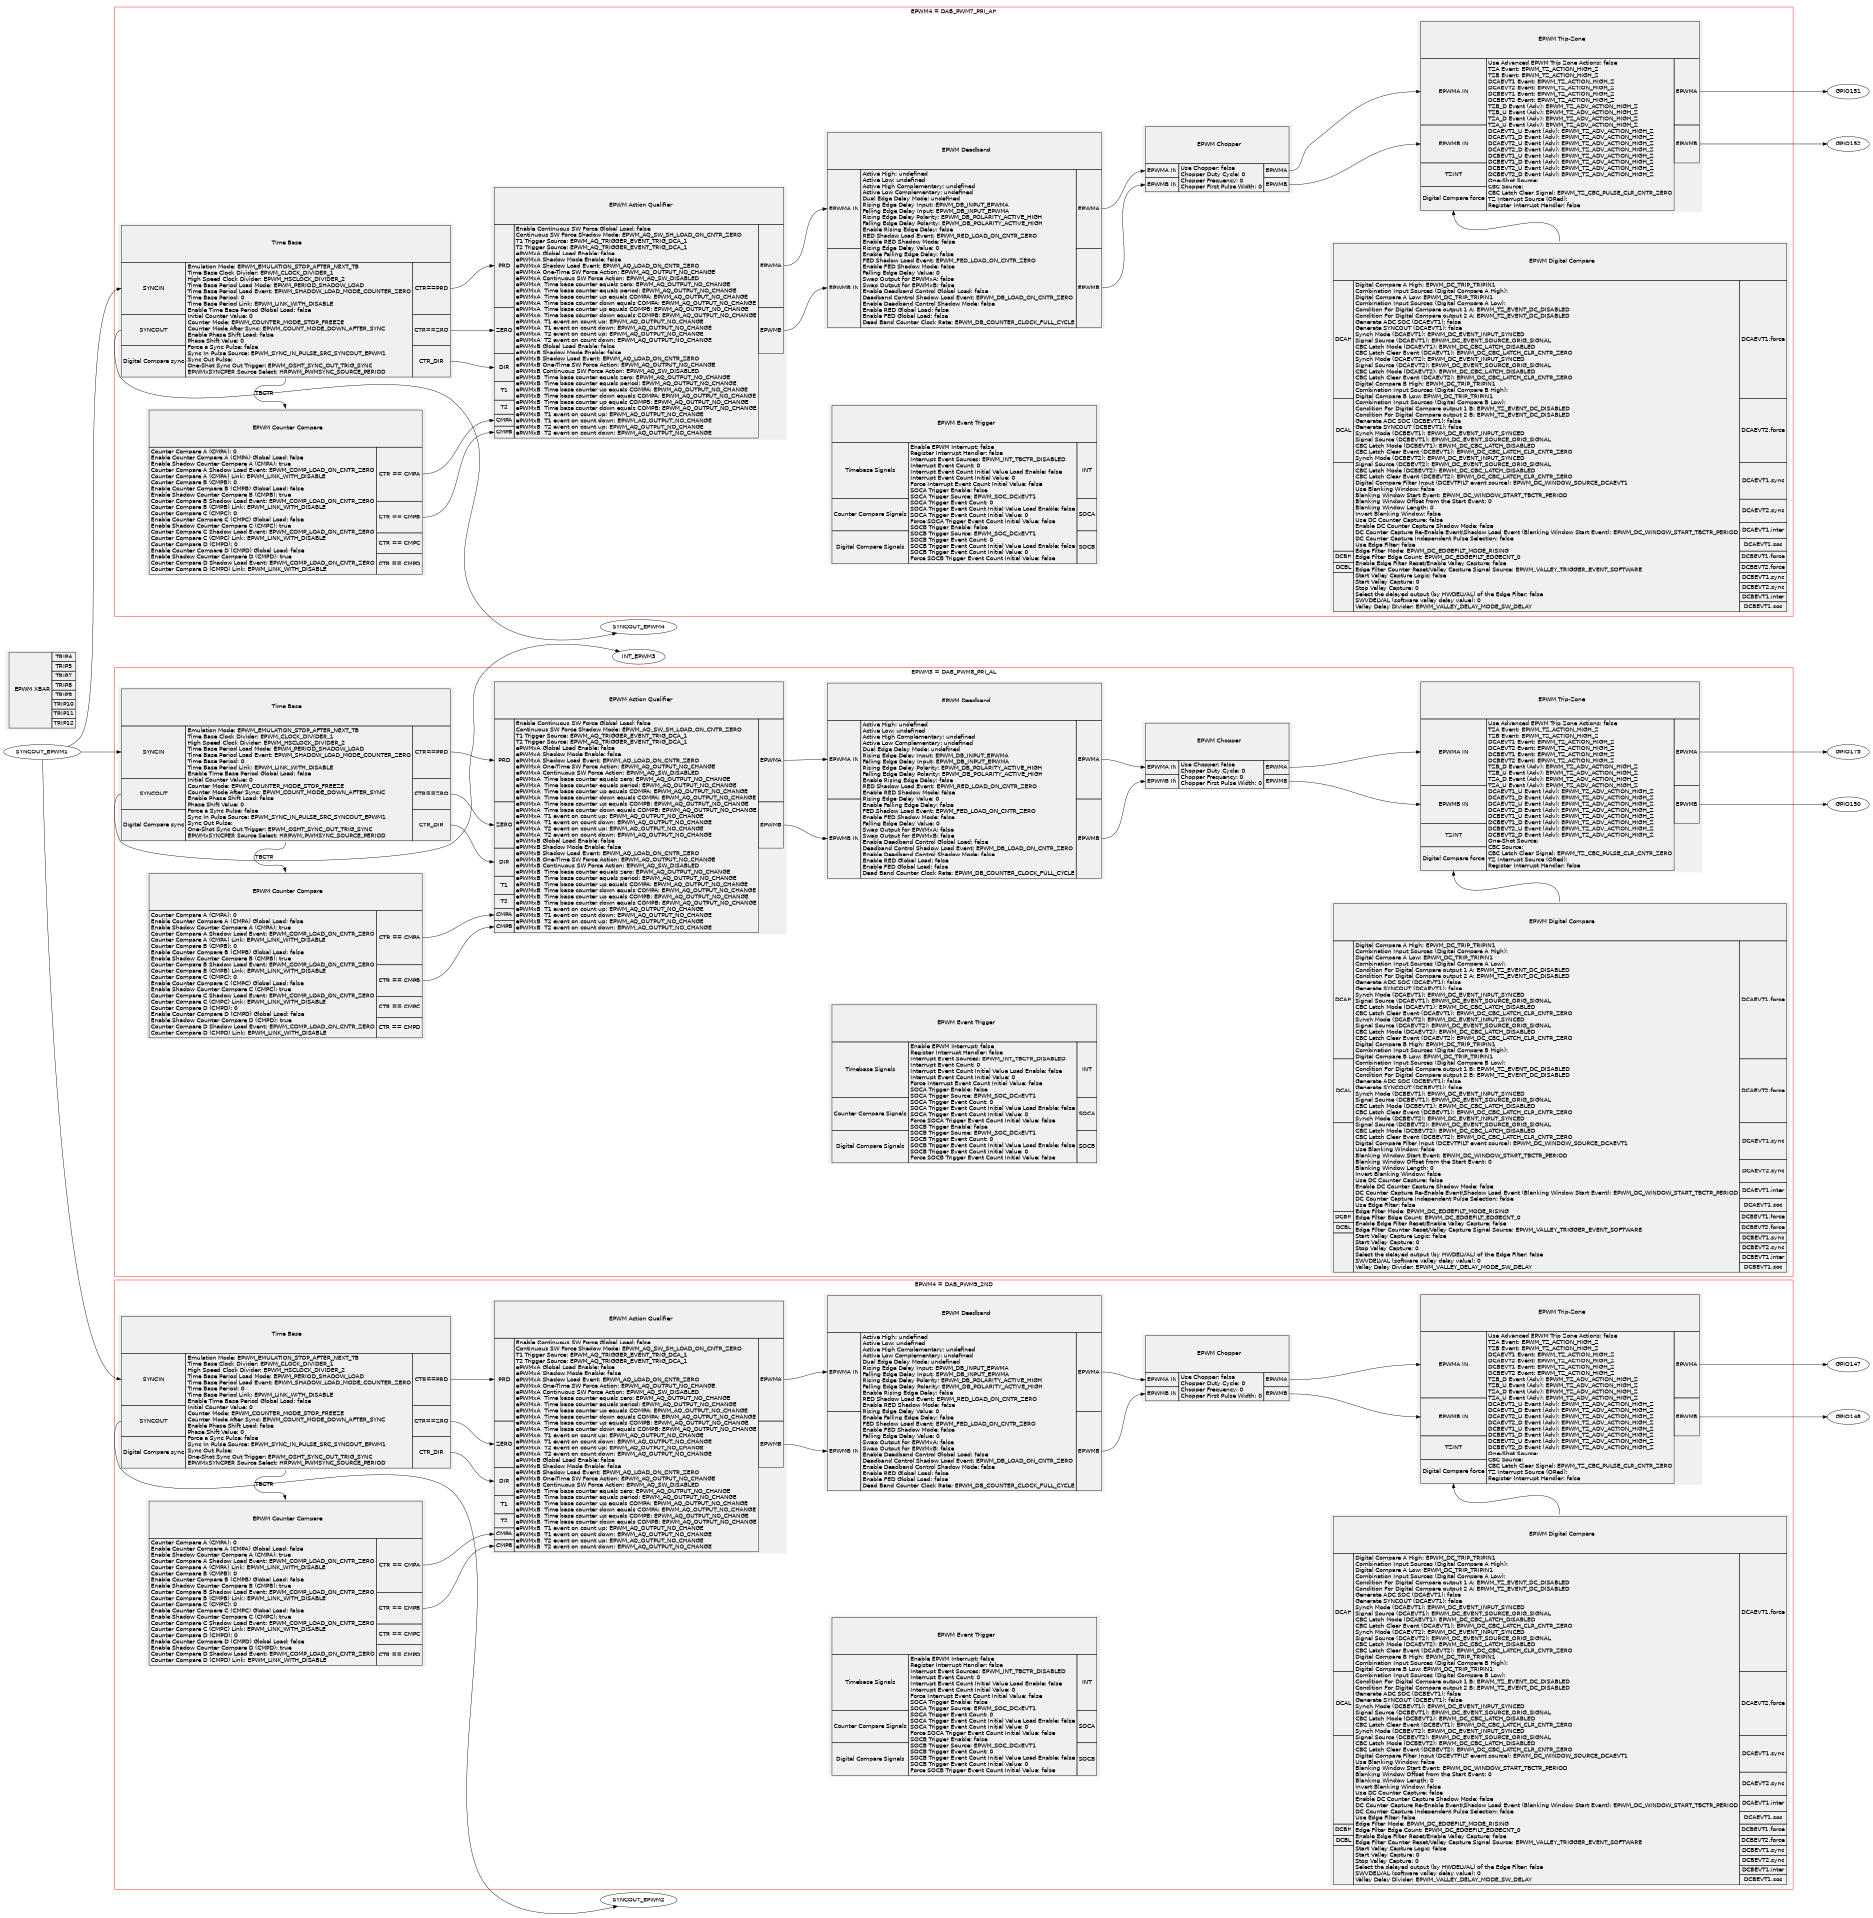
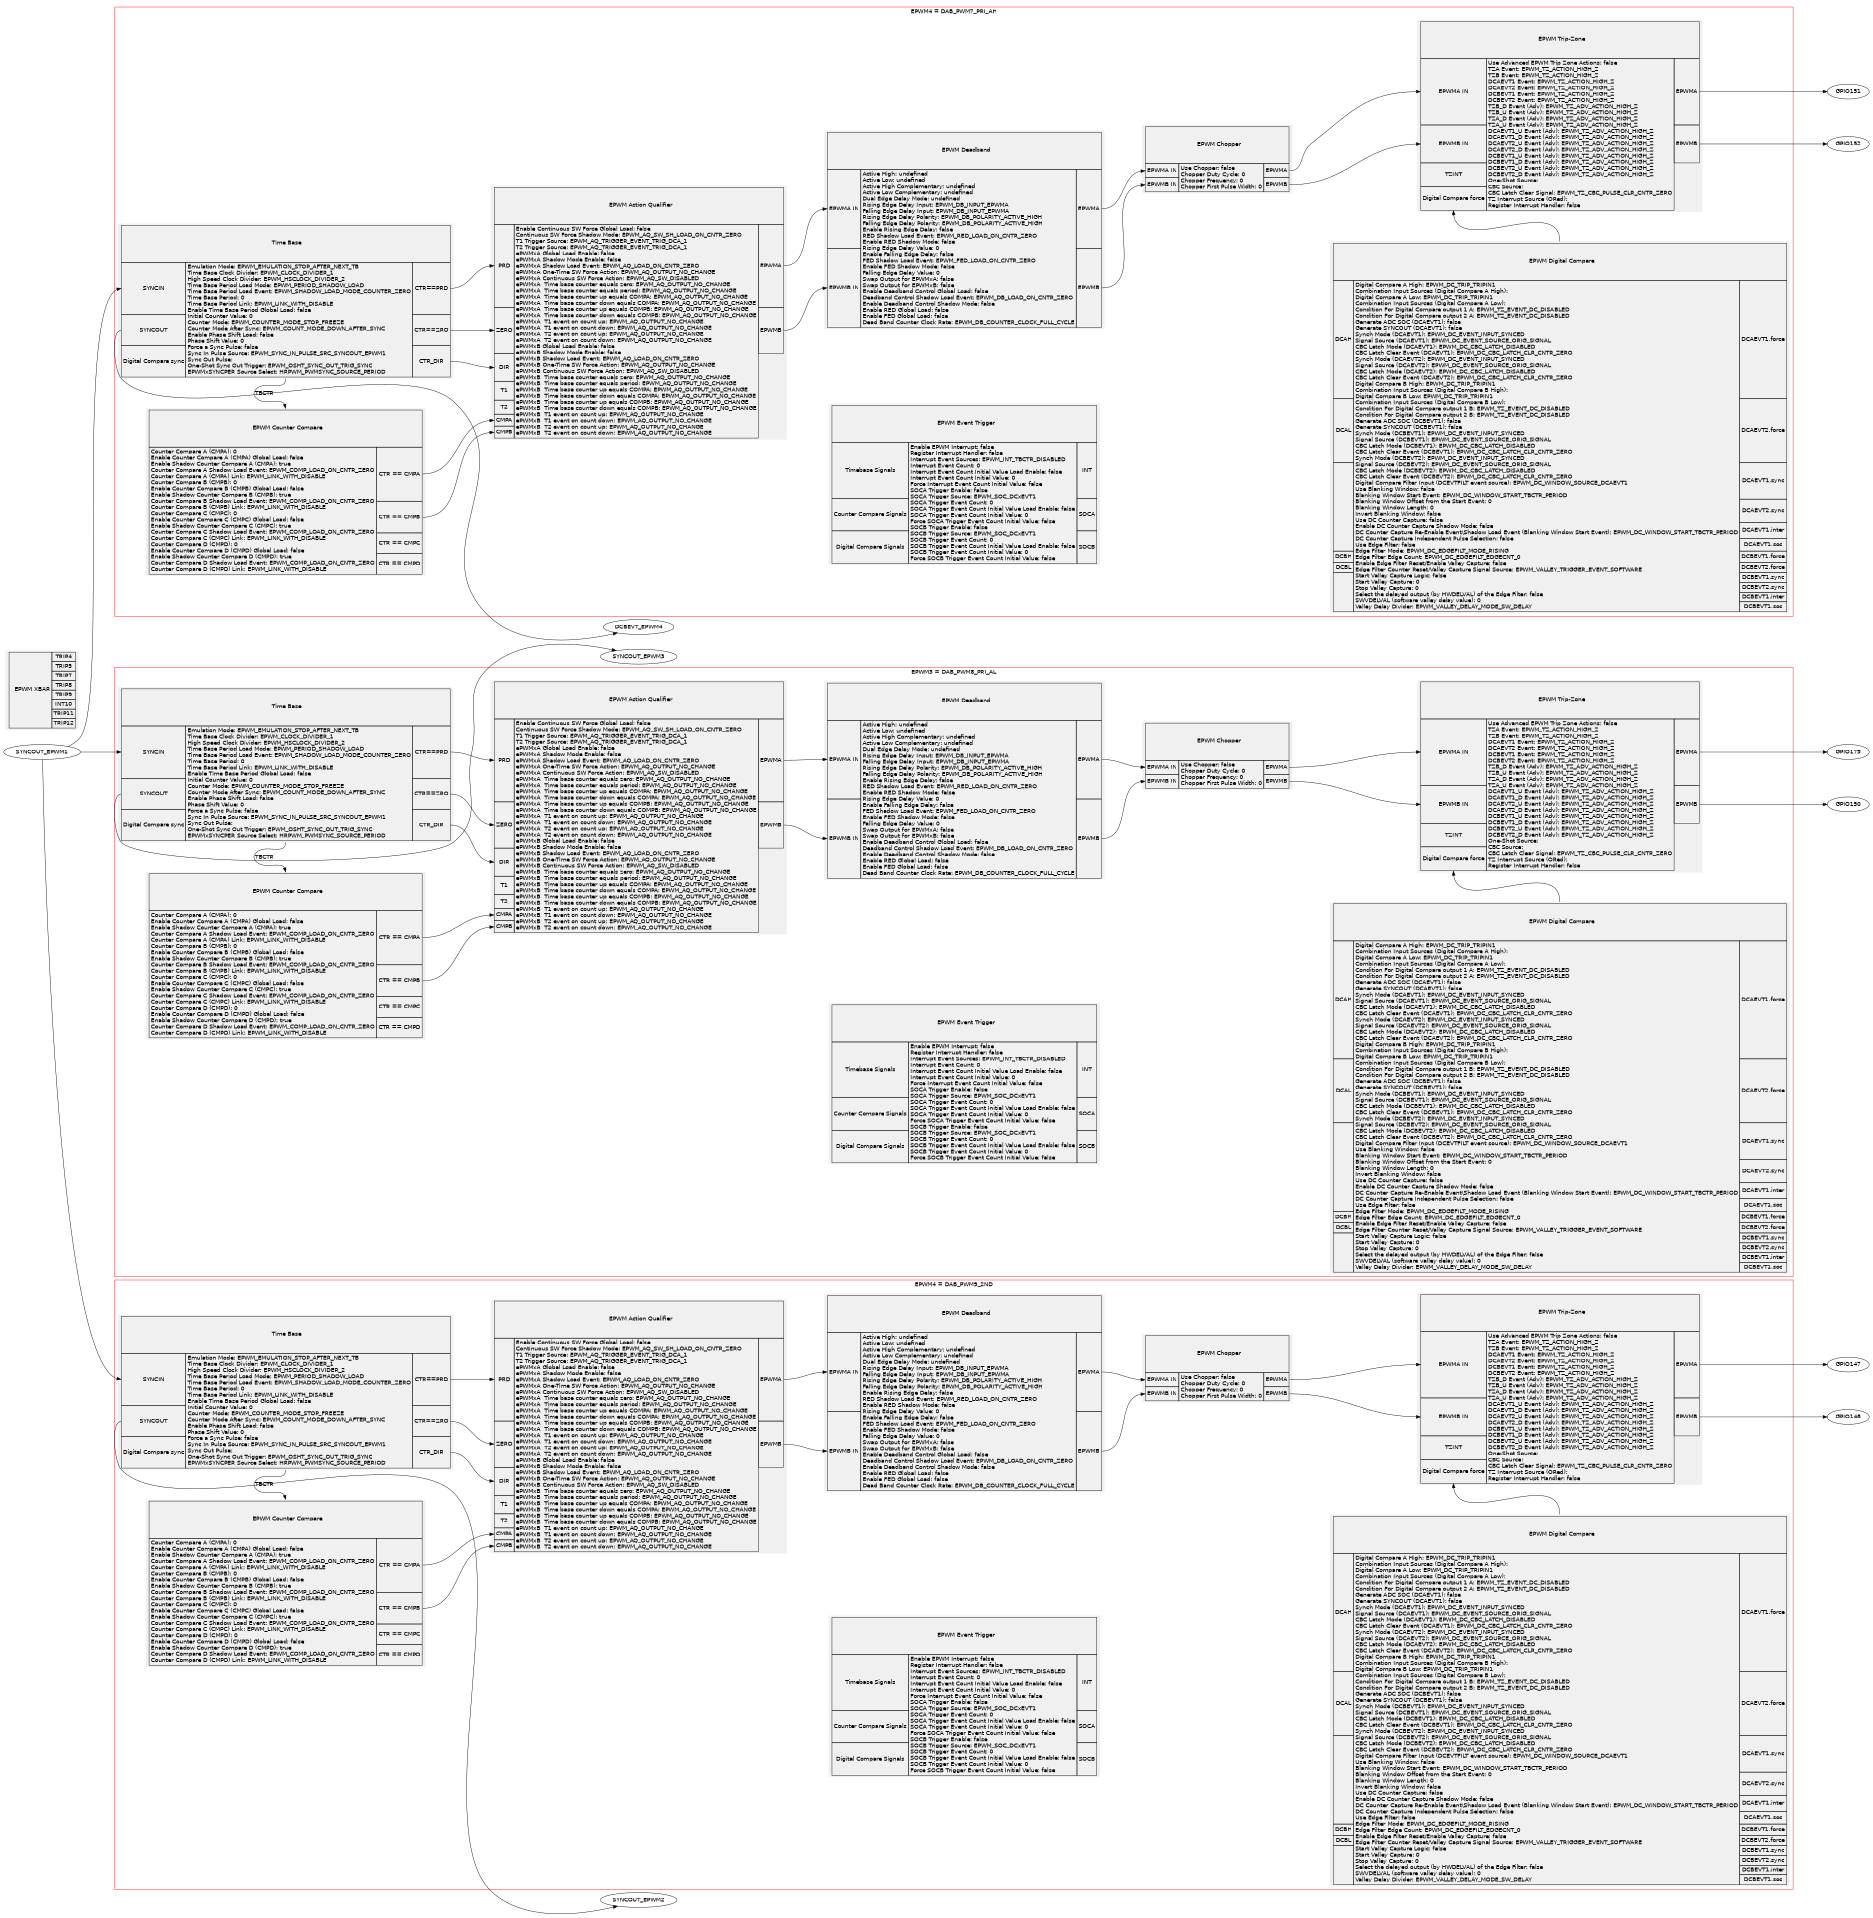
node "SYNCOUT_EPWM4": label "SYNCOUT_EPWM4" -> "DCBEVT_EPWM4"
node "INT_EPWM3": label "INT_EPWM3" -> "SYNCOUT_EPWM3"
node "EPWM XBAR": text "TRIP10" -> "INT10"
